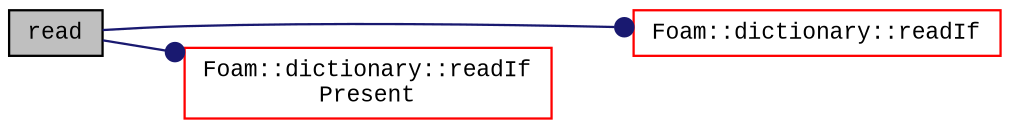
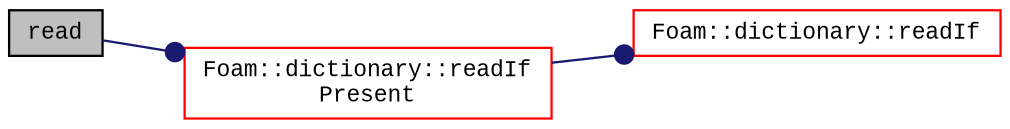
edge "read" -> "Foam::dictionary::readIf": now "Foam::dictionary::readIf Present" -> "Foam::dictionary::readIf"
